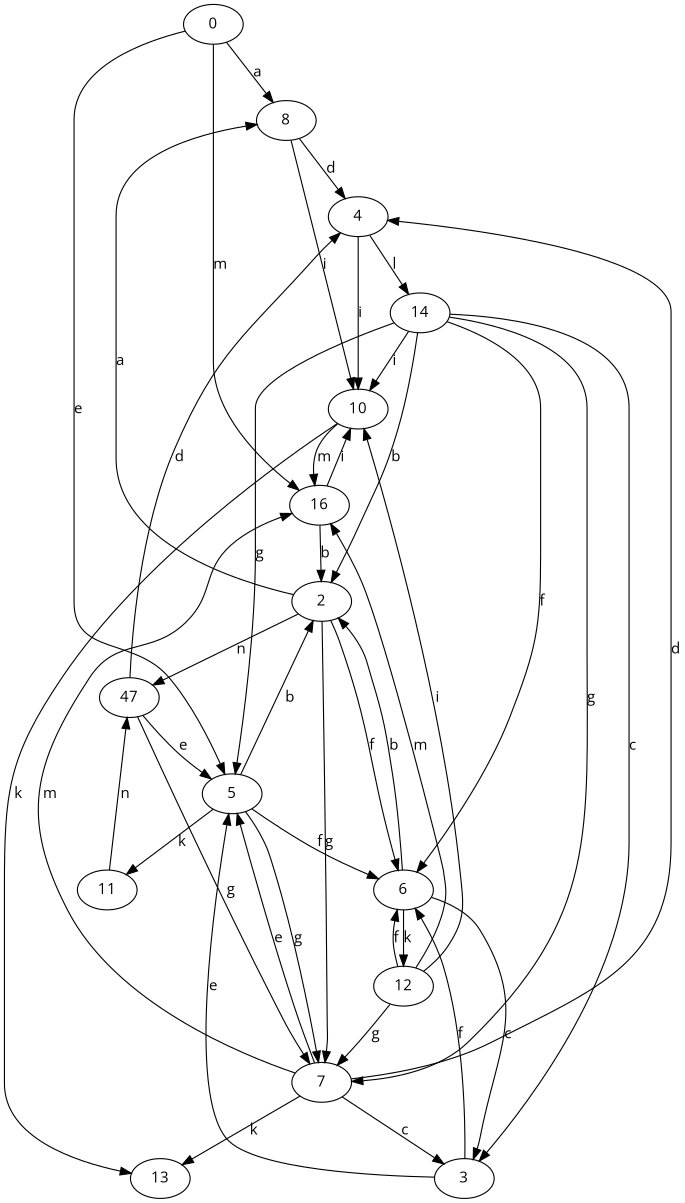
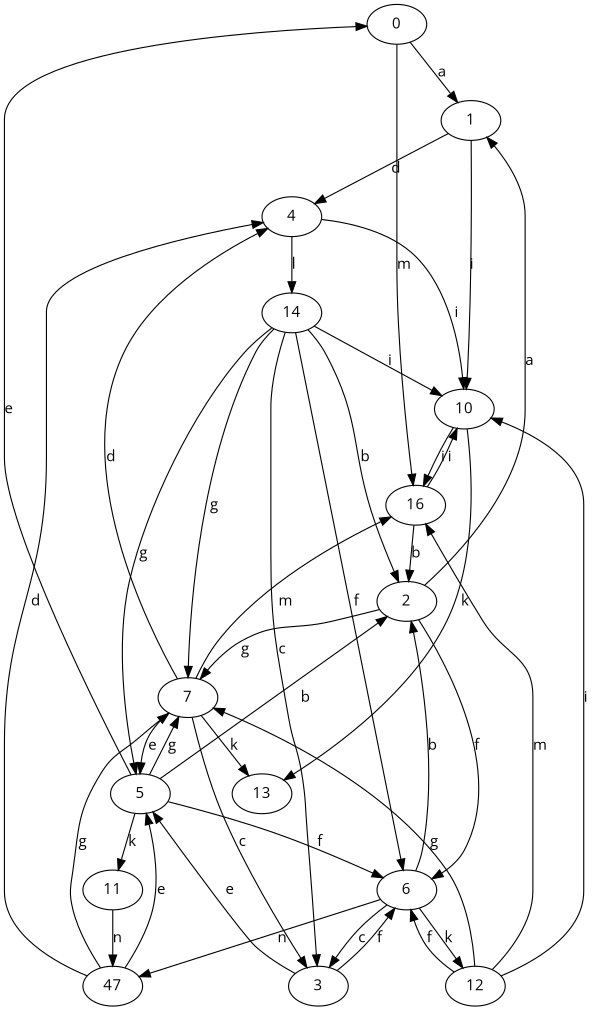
node "8": label "8" -> "1"
edge "0" -> "5": reversed
edge "10" -> "16": label "m" -> "i"
edge "2" -> "47": now "6" -> "47"
